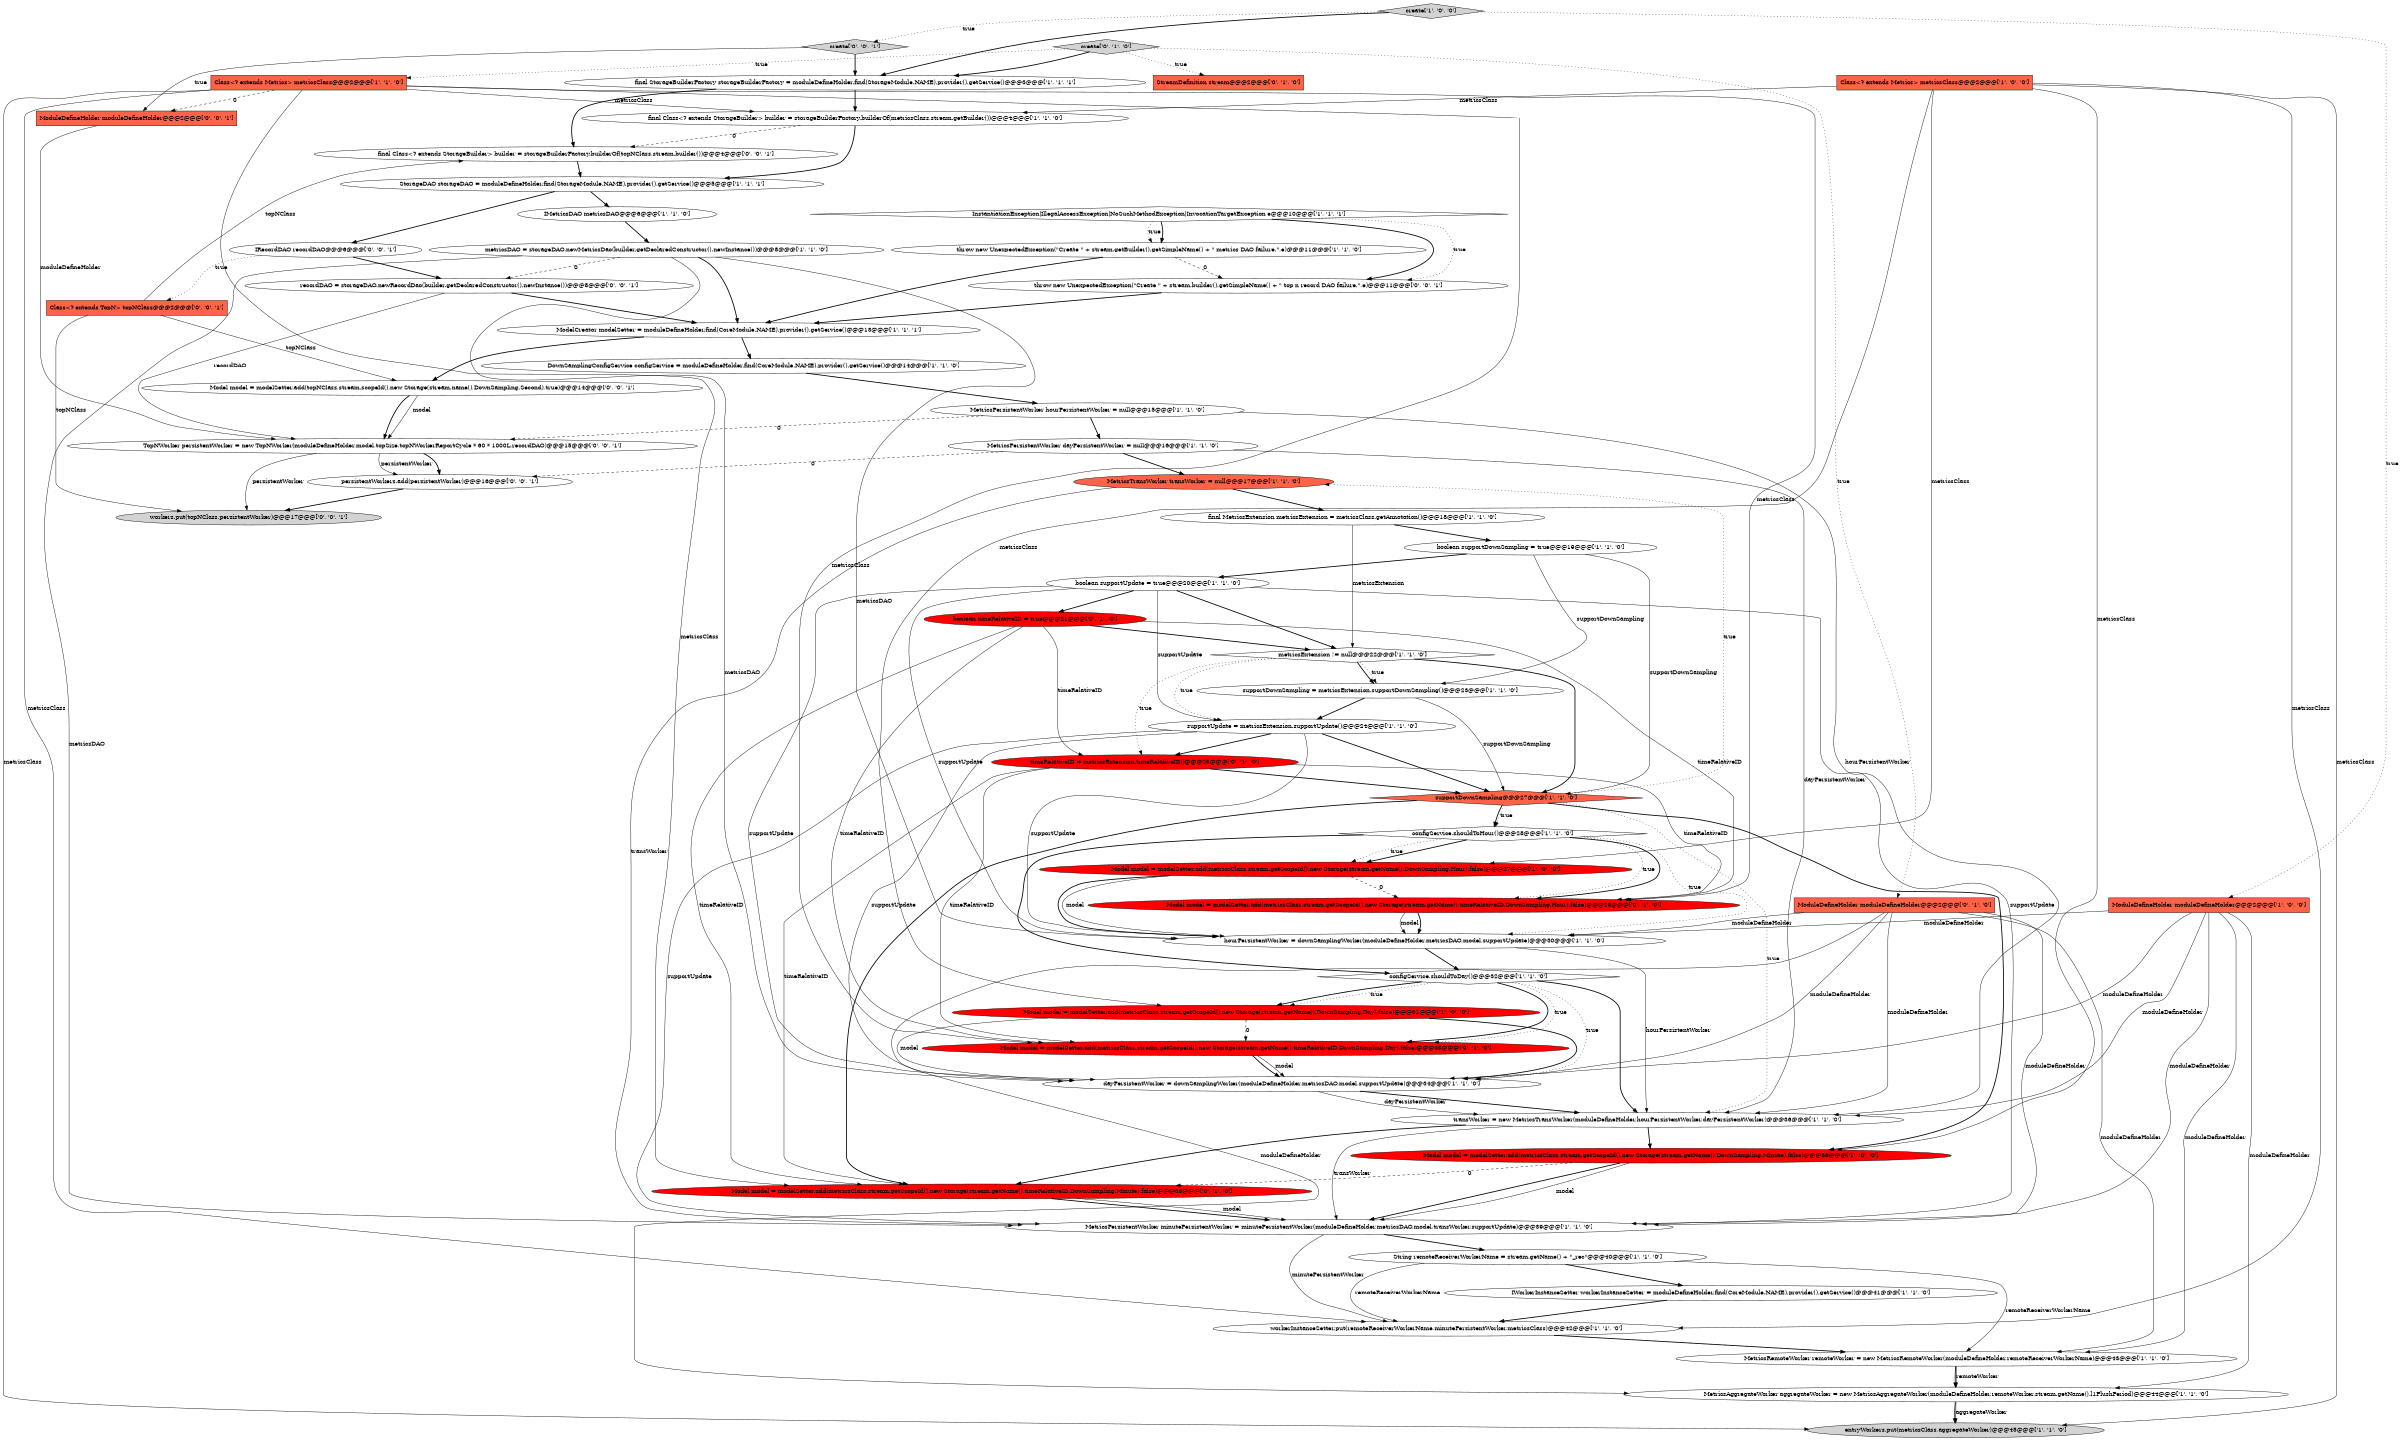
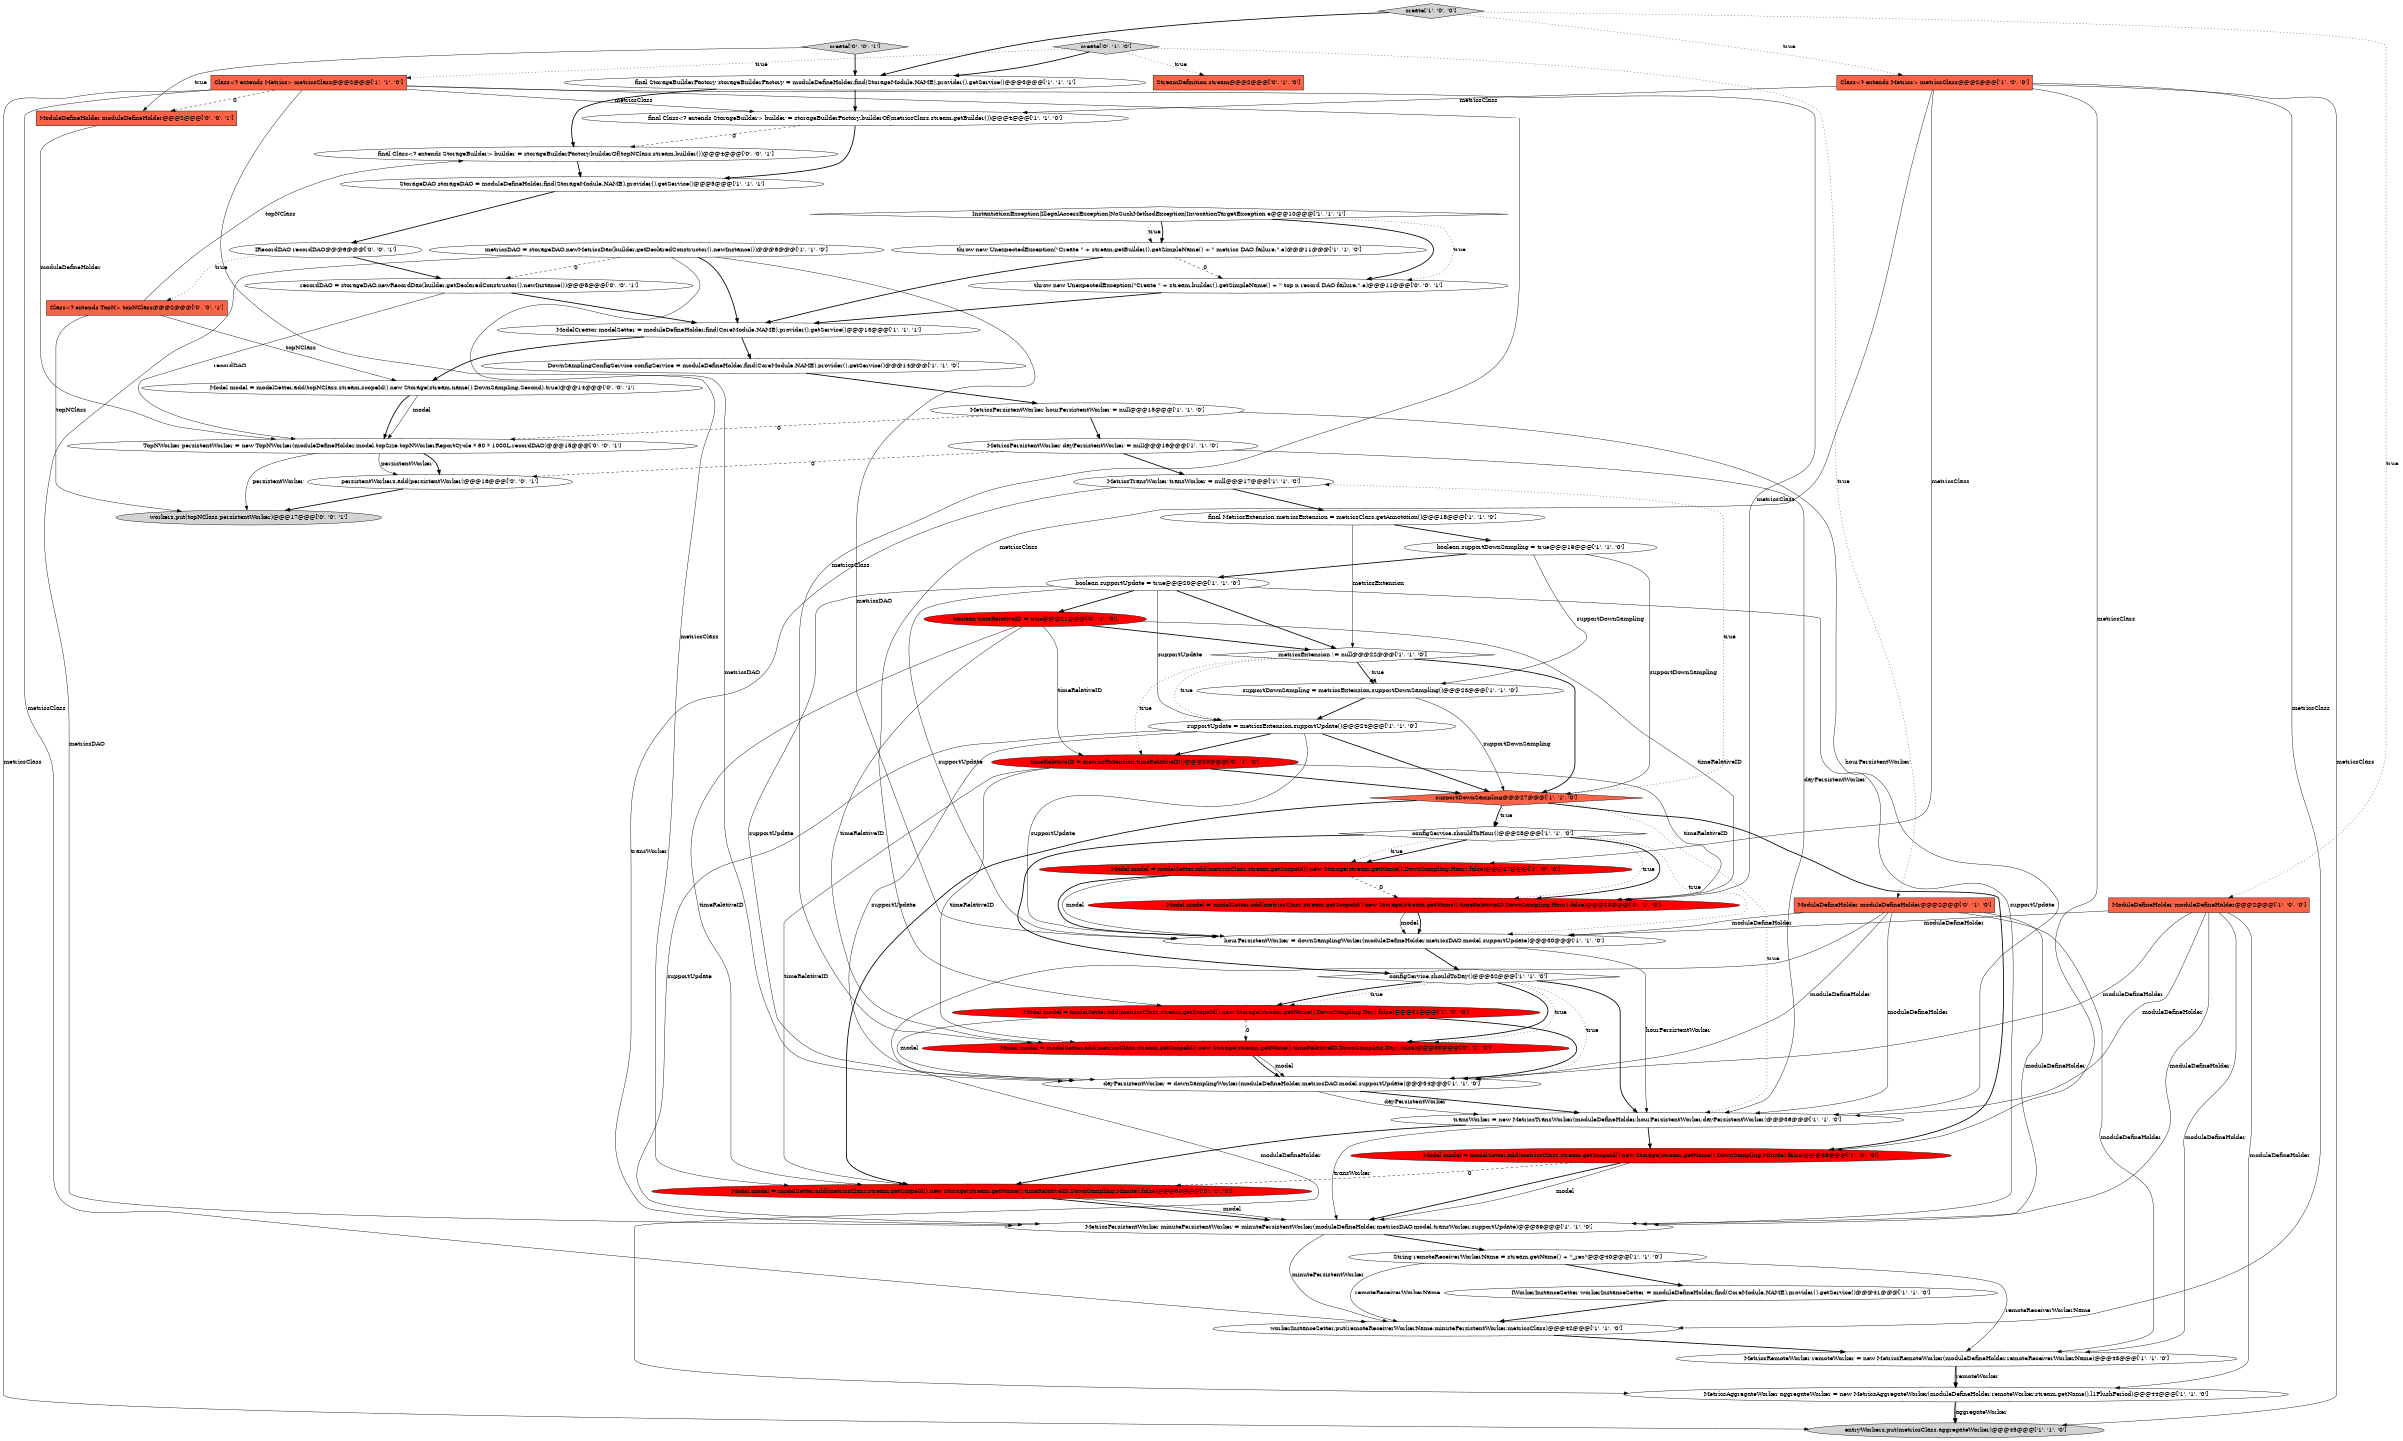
edge "create['1', '0', '0']" -> "create['0', '0', '1']": now "create['1', '0', '0']" -> "Class<? extends Metrics> metricsClass@@@2@@@['1', '0', '0']"
node "IMetricsDAO metricsDAO@@@6@@@['1', '1', '0']": removed
node "MetricsTransWorker transWorker = null@@@17@@@['1', '1', '0']": fillcolor tomato -> white
